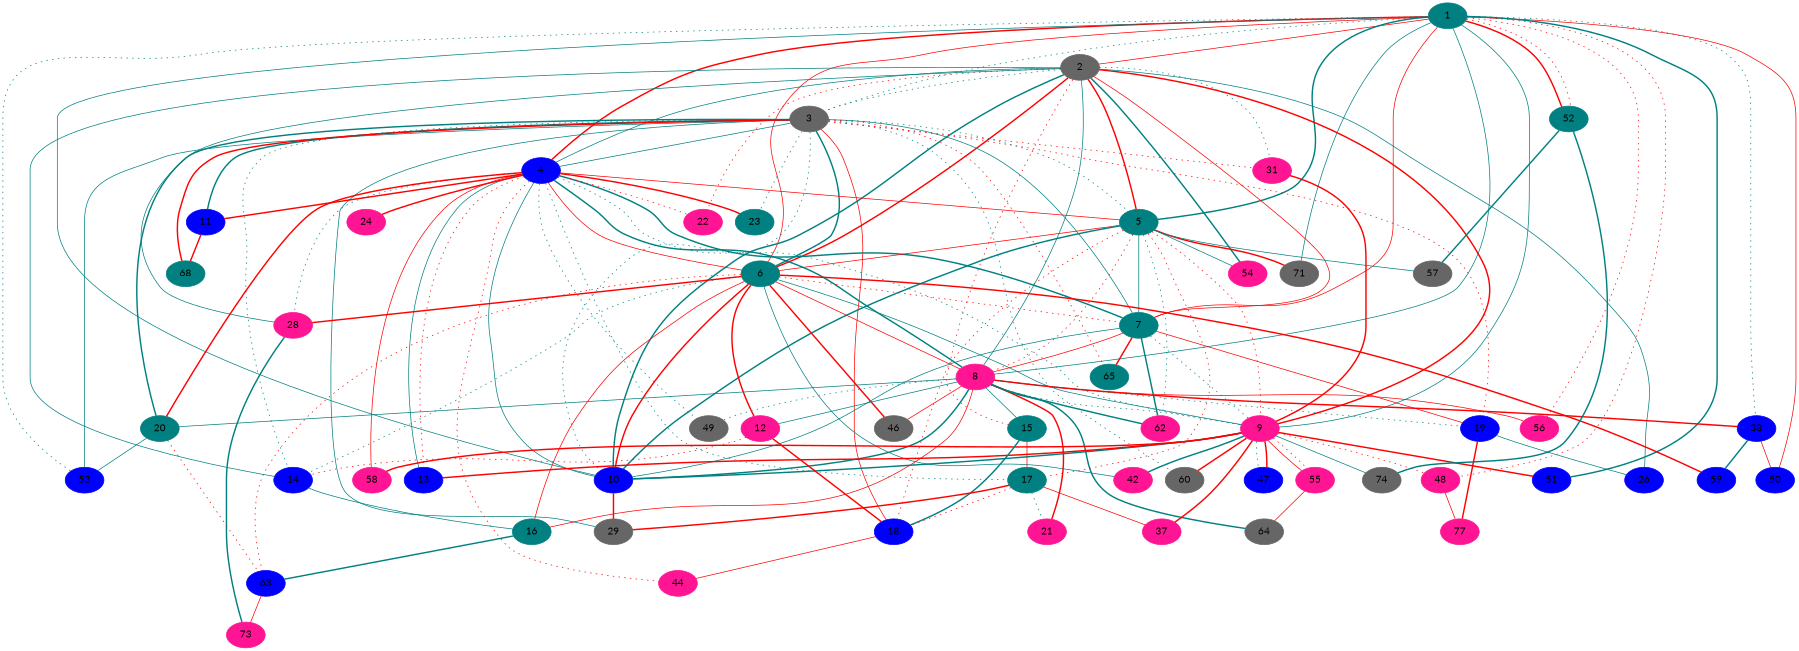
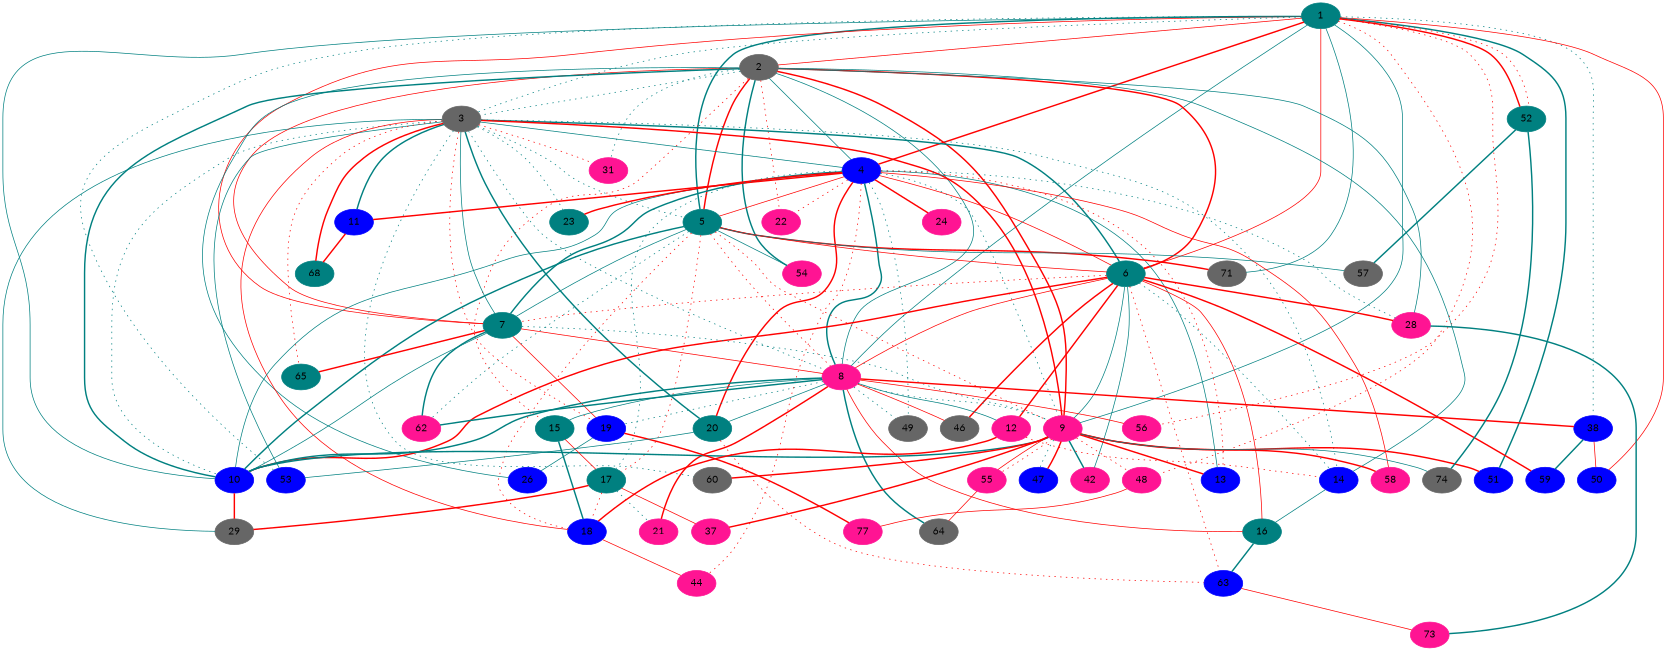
edge "3" -- "8": added
edge "31" -- "9": now "3" -- "9"
